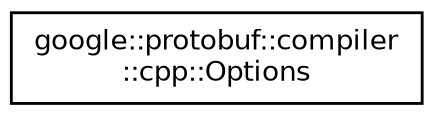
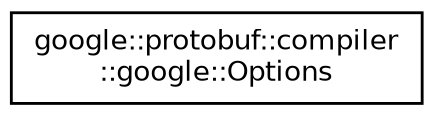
node "google::protobuf::compiler ::cpp::Options": label "google::protobuf::compiler ::cpp::Options" -> "google::protobuf::compiler ::google::Options"
